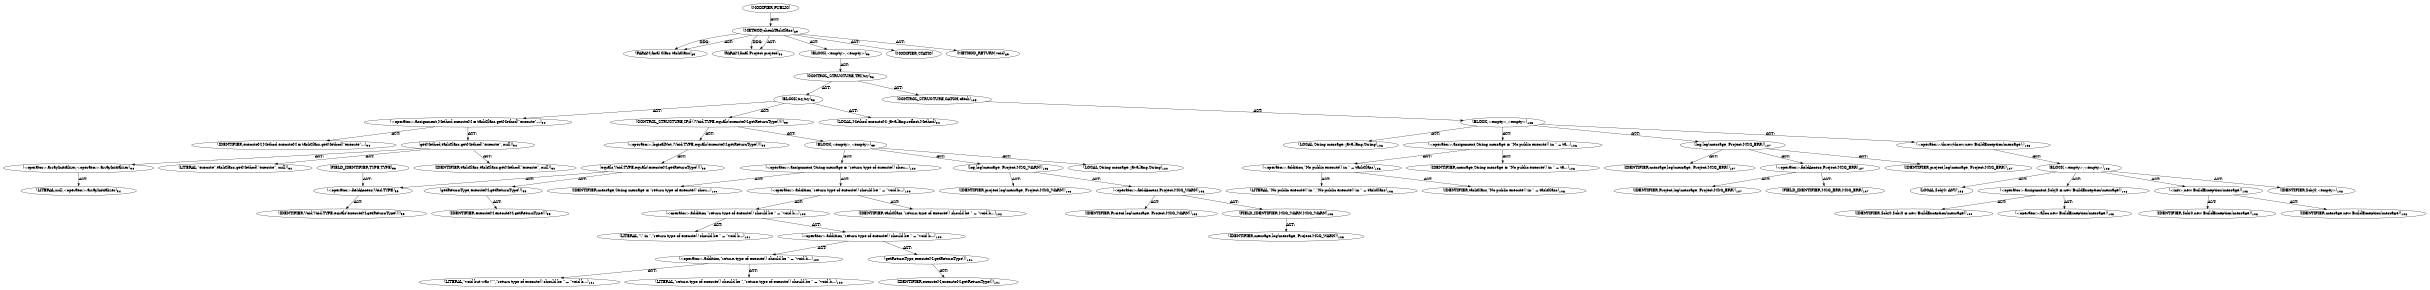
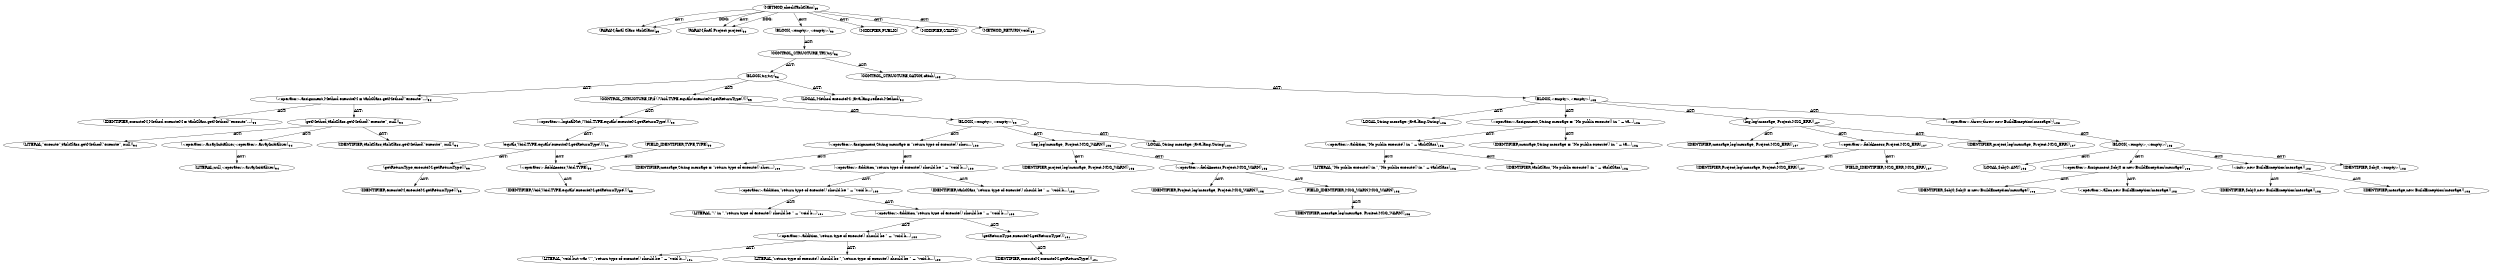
edge "(MODIFIER,PUBLIC)" -> "(METHOD,checkTaskClass)": reversed
